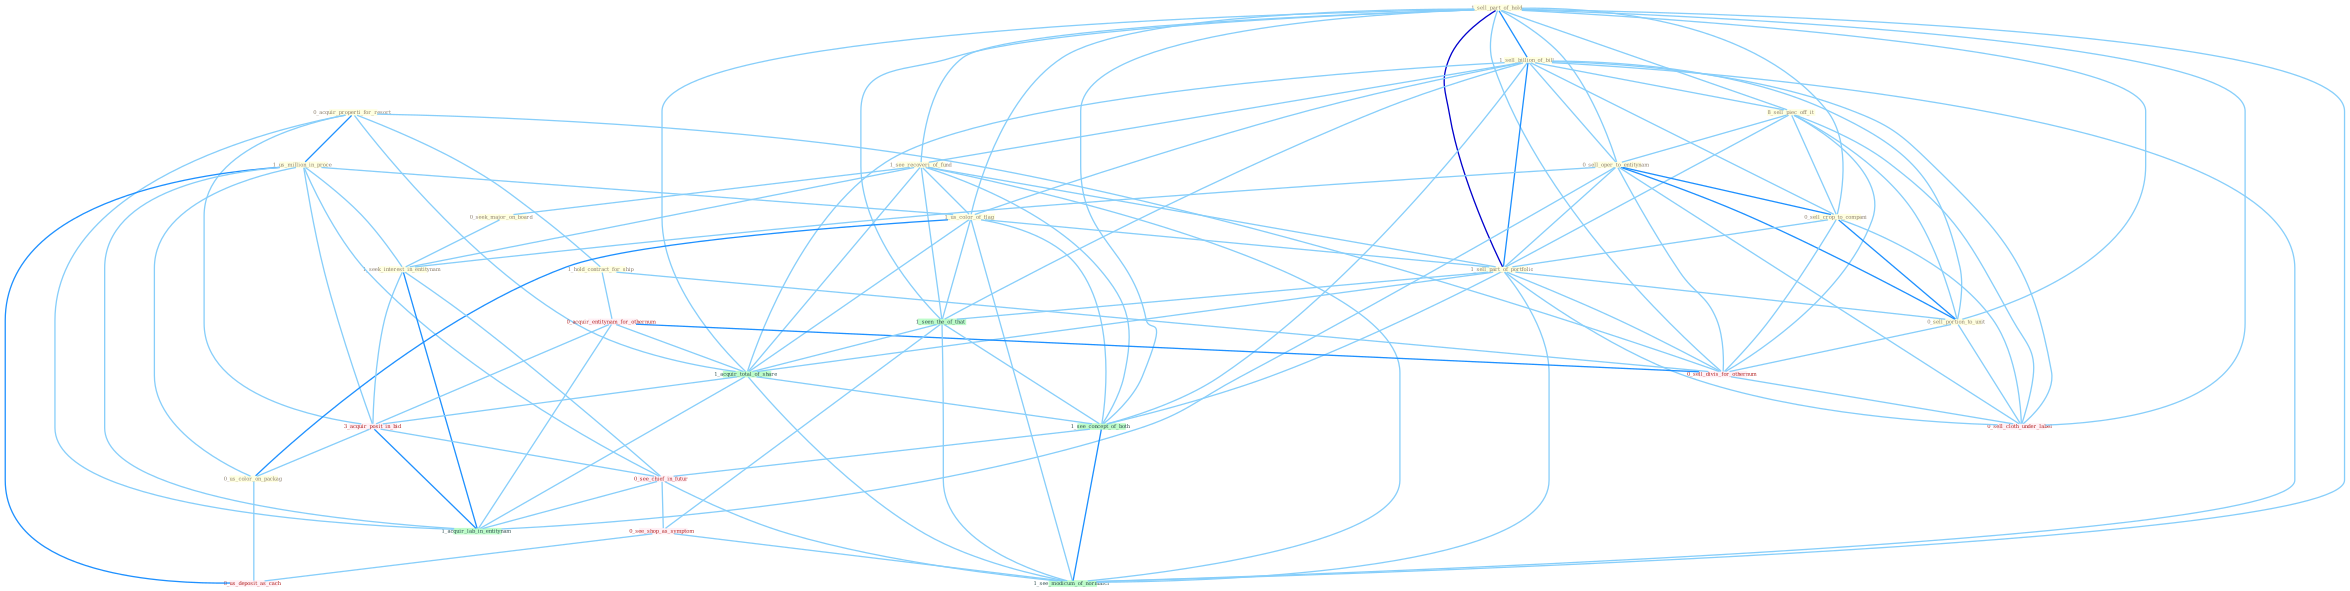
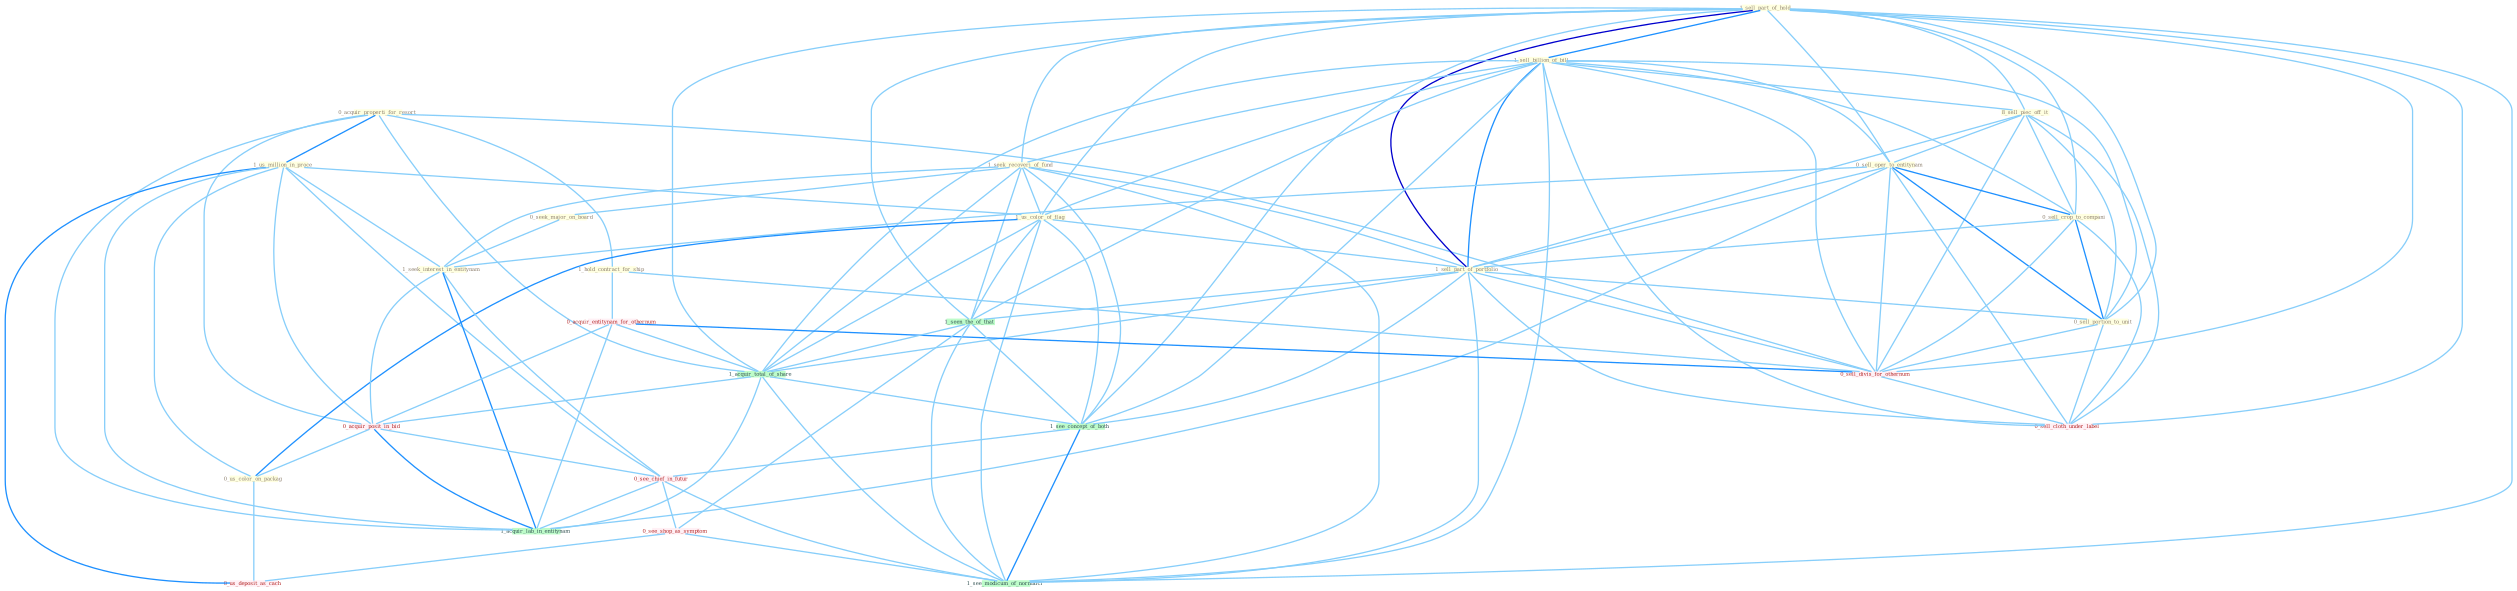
edge "1_sell_billion_of_bill" -- "0_sell_divis_for_othernum": added
node "1_see_recoveri_of_fund": label "1_see_recoveri_of_fund" -> "1_seek_recoveri_of_fund"
node "3_acquir_posit_in_bid": label "3_acquir_posit_in_bid" -> "0_acquir_posit_in_bid"
